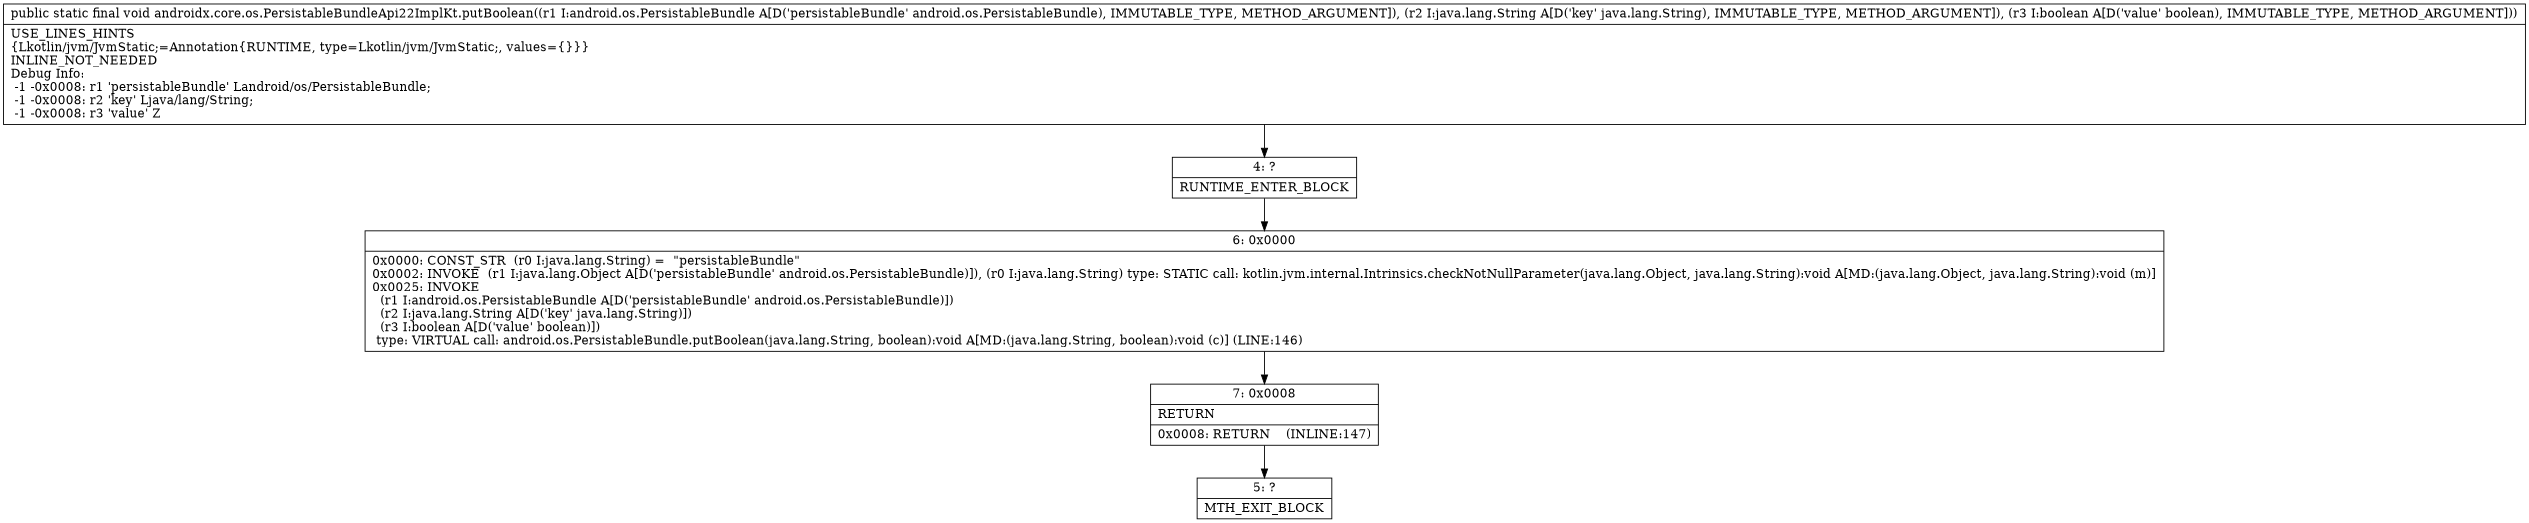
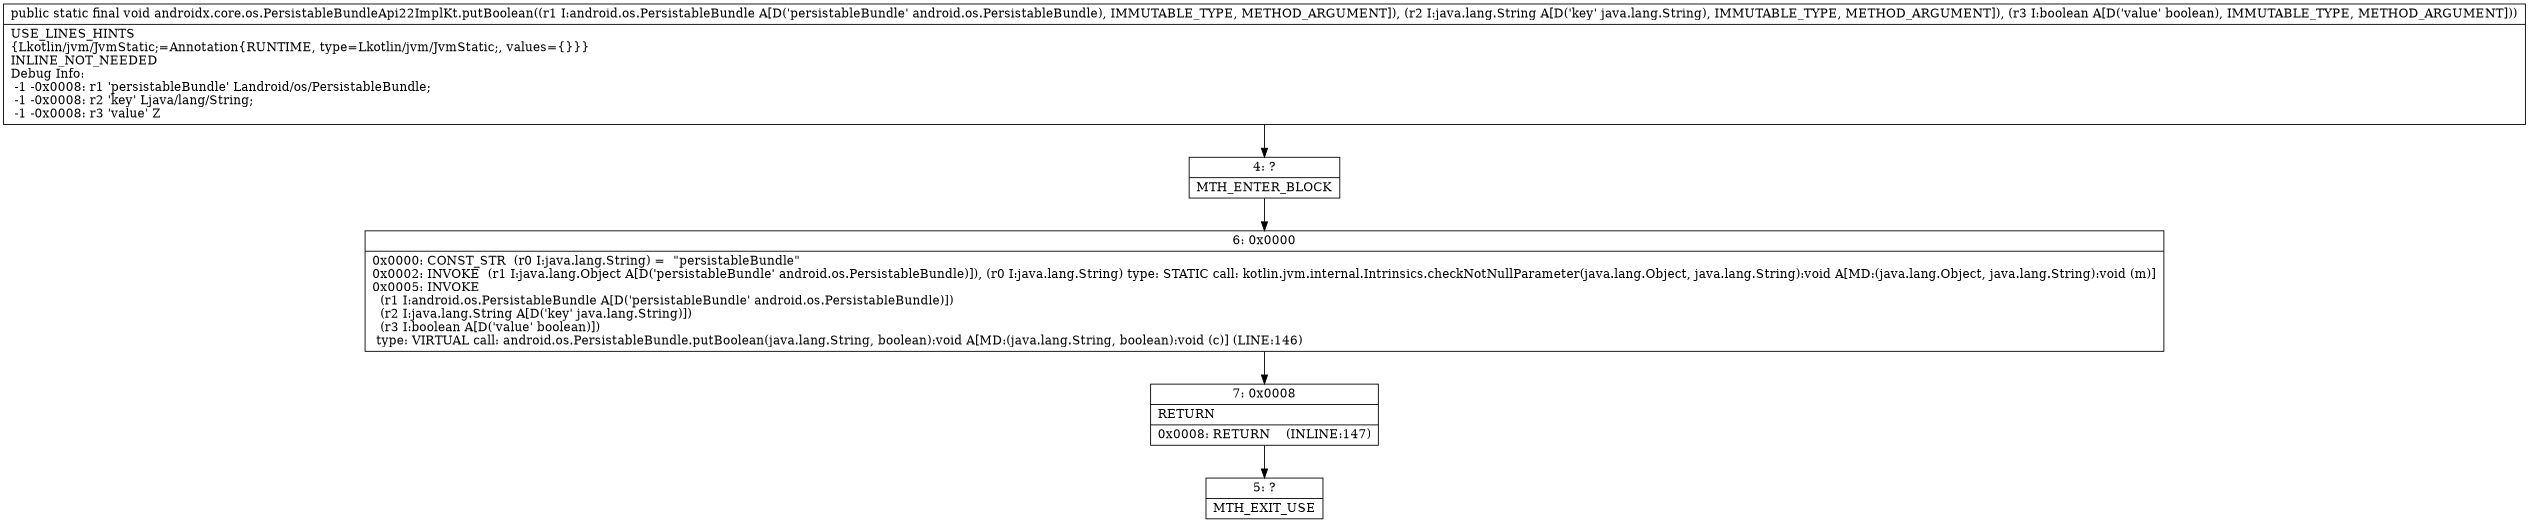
node "4: ?": text "RUNTIME_ENTER_BLOCK" -> "MTH_ENTER_BLOCK"
node "6: 0x0000": text "0x0025: INVOKE" -> "0x0005: INVOKE"
node "5: ?": text "MTH_EXIT_BLOCK" -> "MTH_EXIT_USE"
